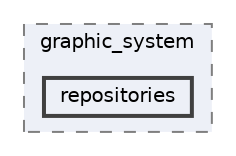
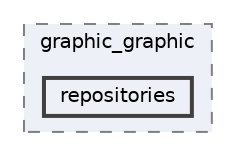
cluster "graphic_system": label "graphic_system" -> "graphic_graphic"
